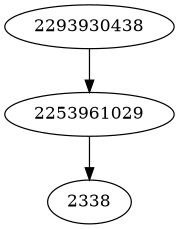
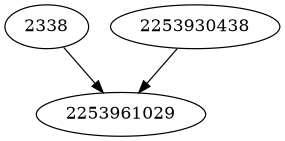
node "2293930438": label "2293930438" -> "2253930438"
edge "2253961029" -> "2338": reversed
